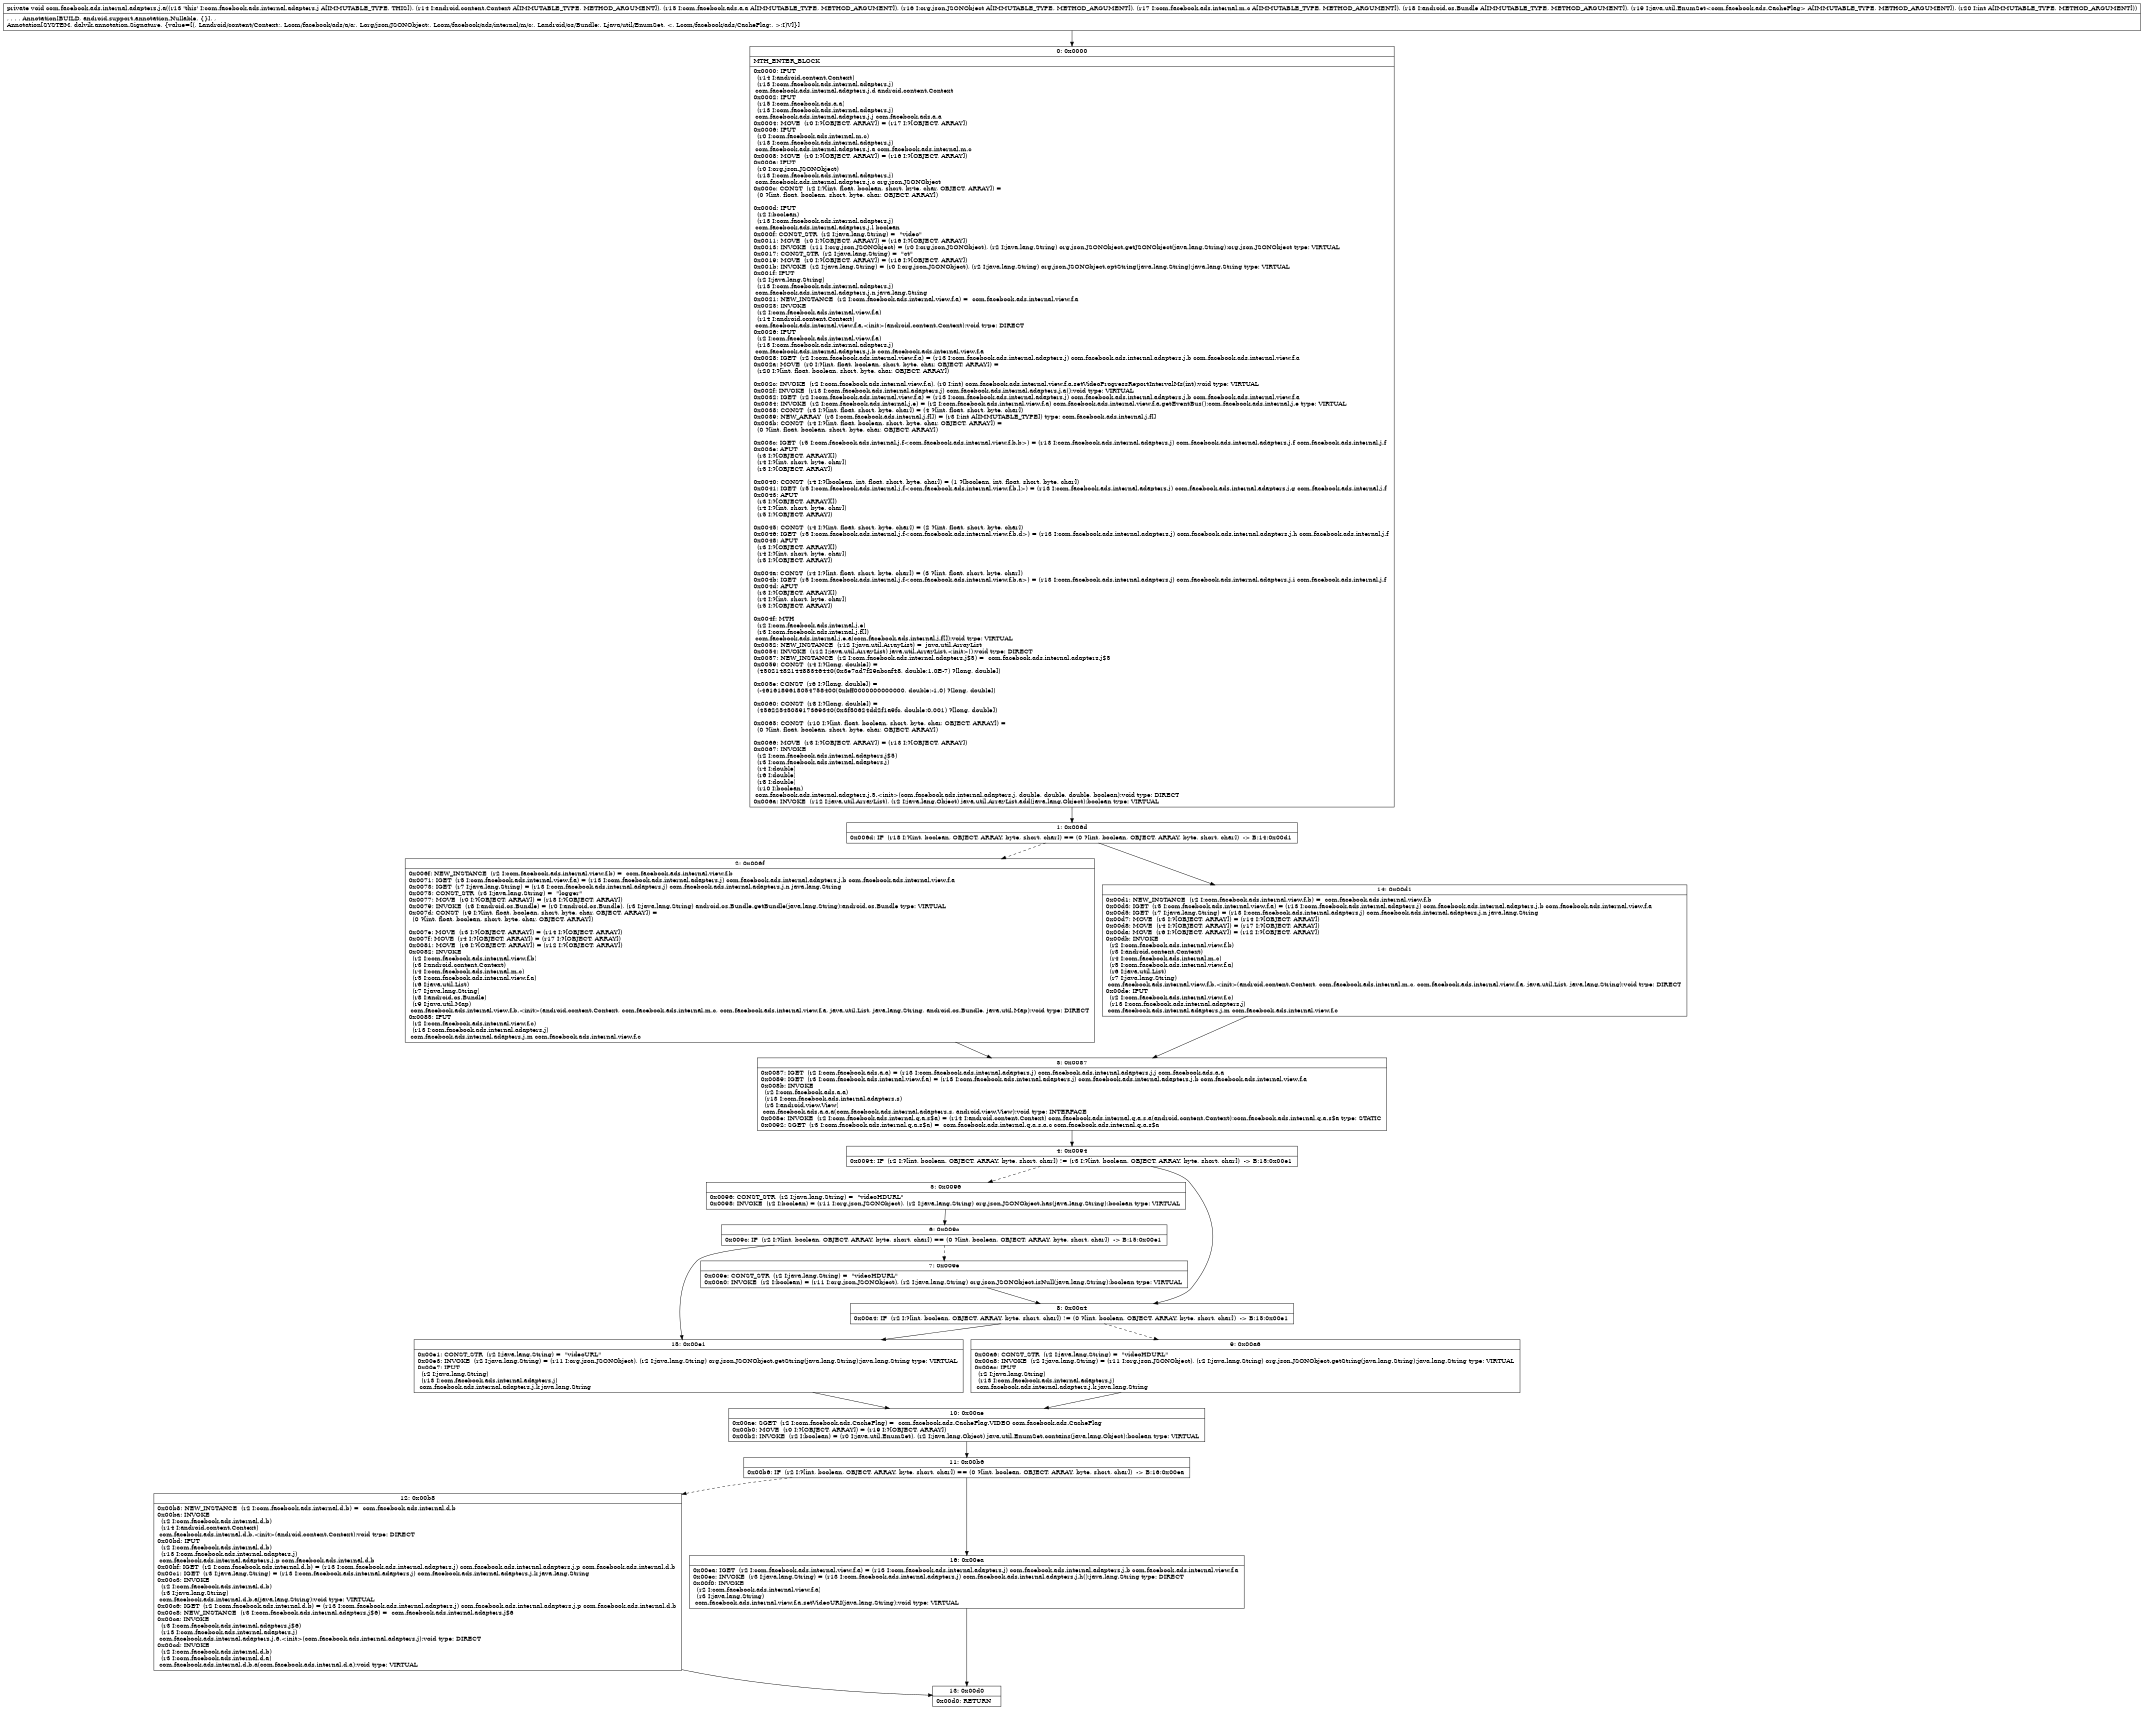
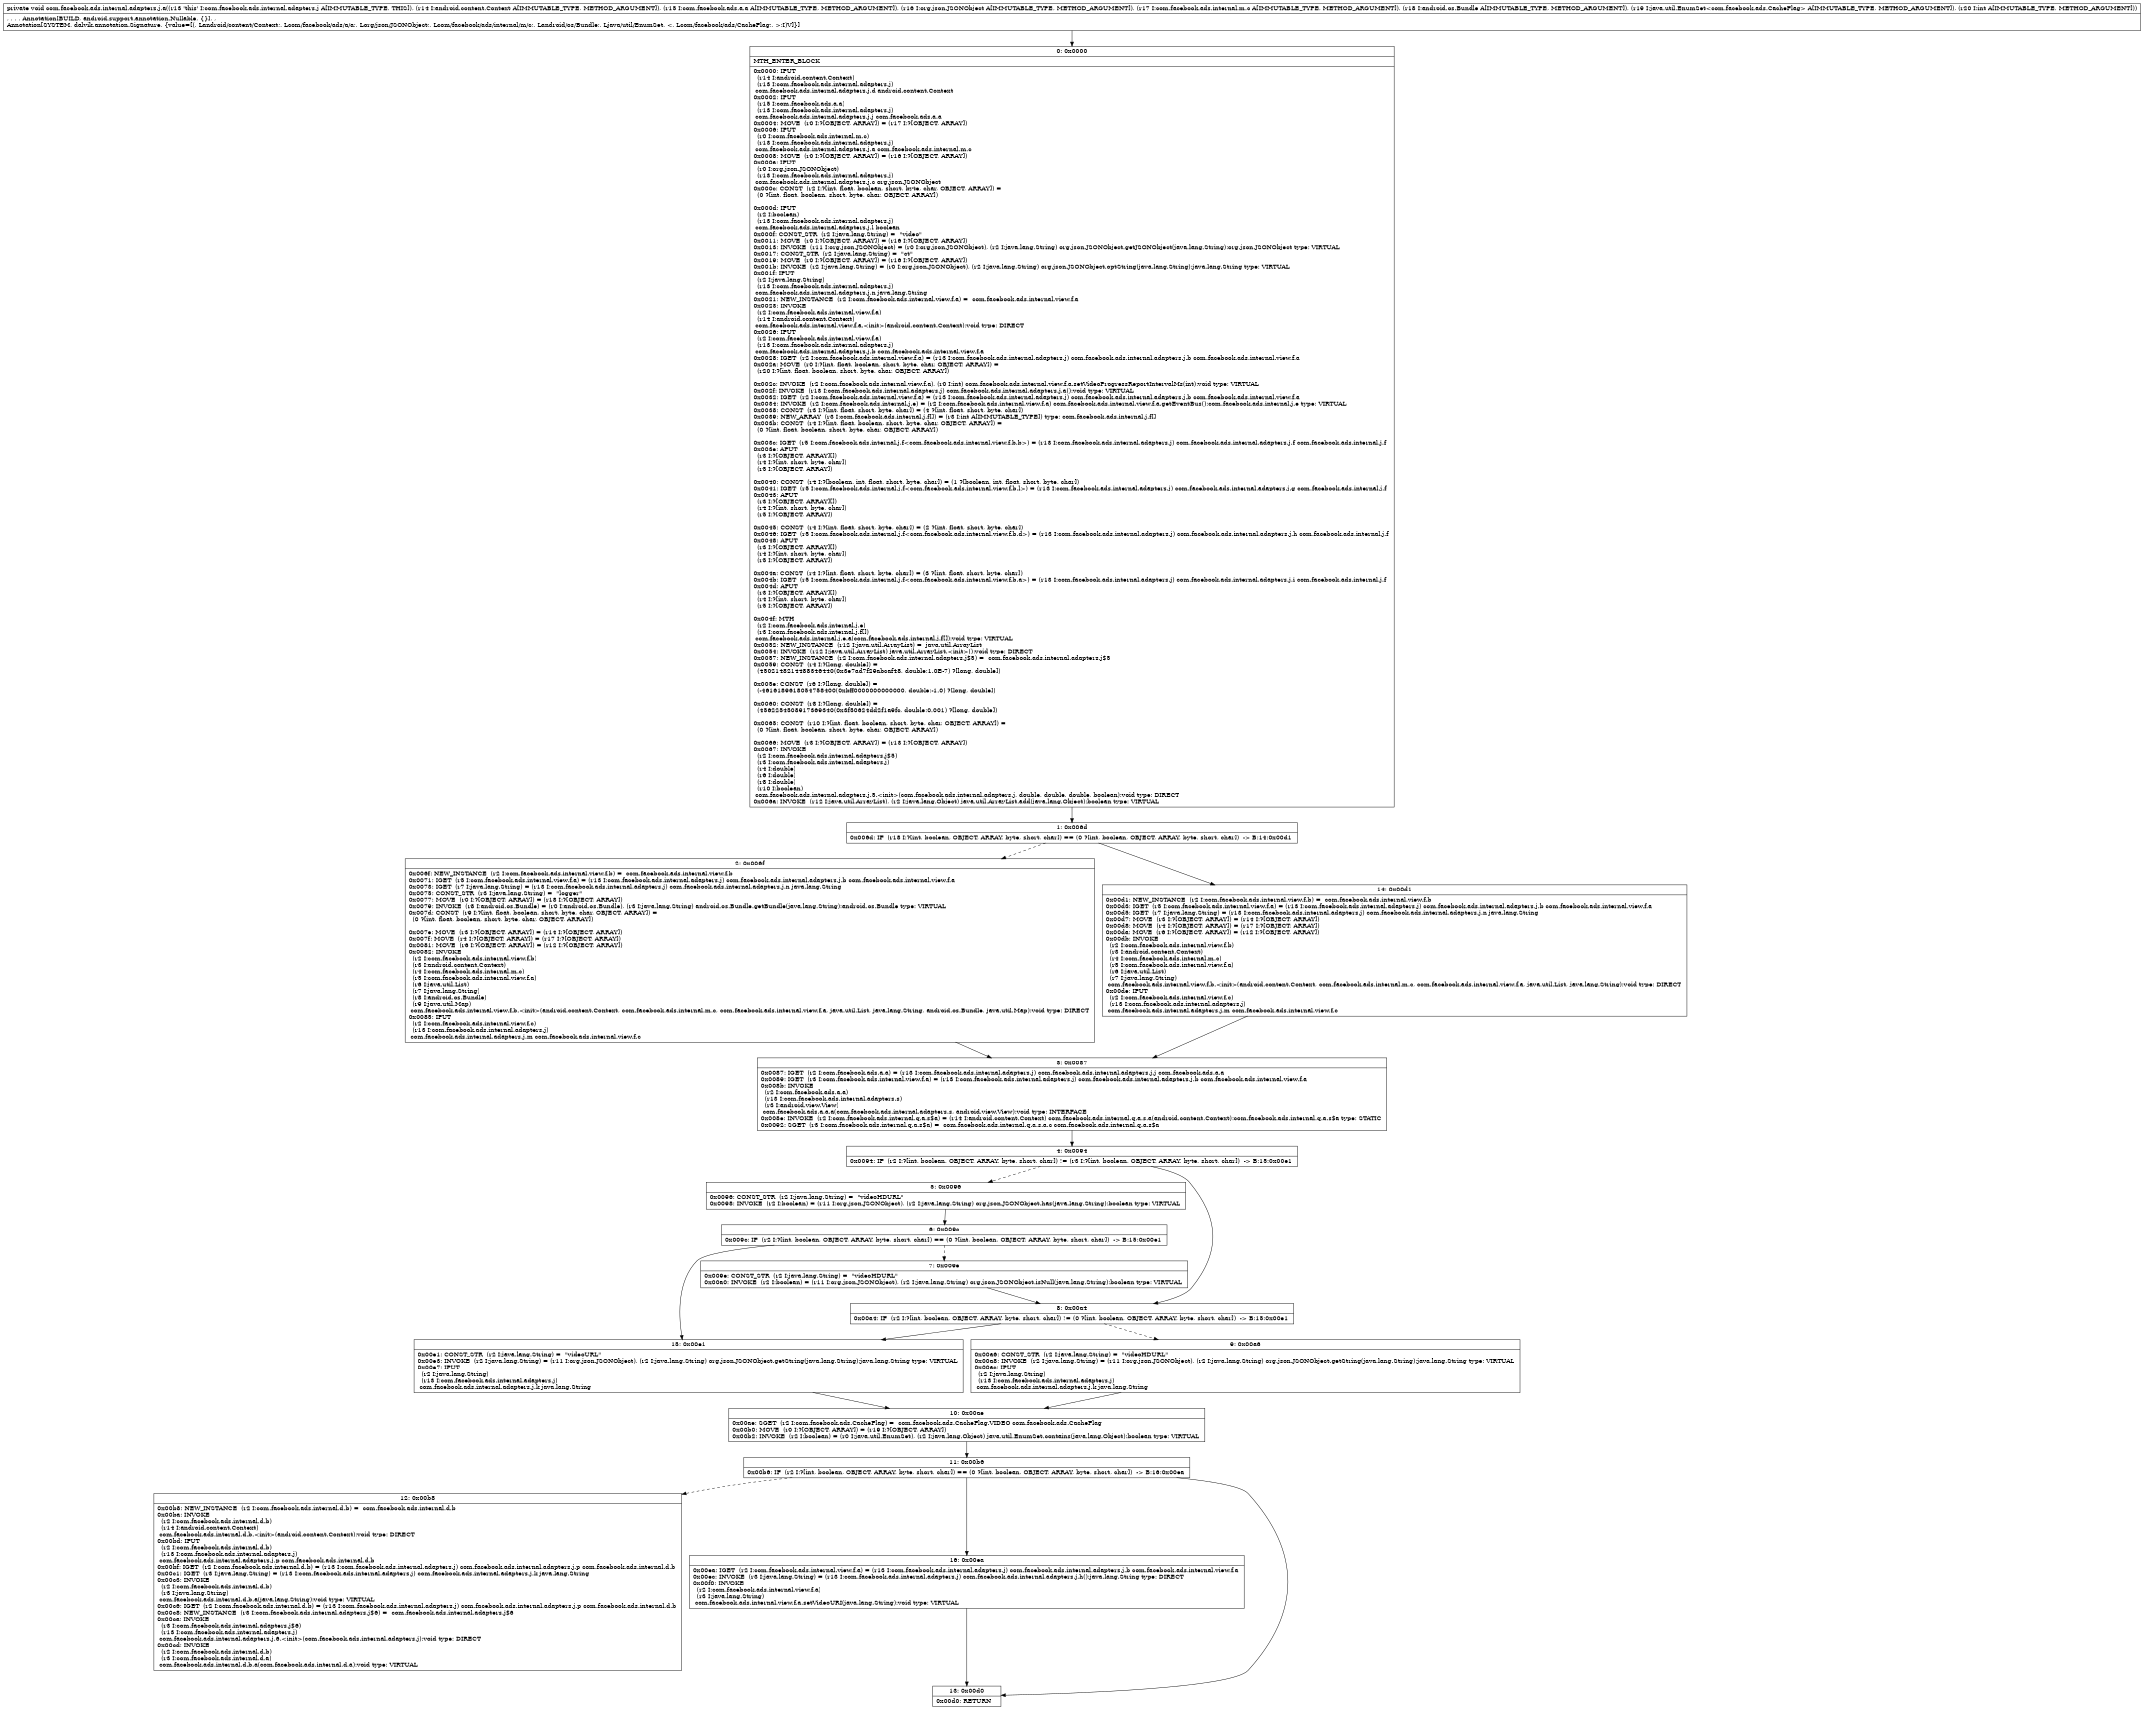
edge "12: 0x00b8" -> "13: 0x00d0": now "11: 0x00b6" -> "13: 0x00d0"
